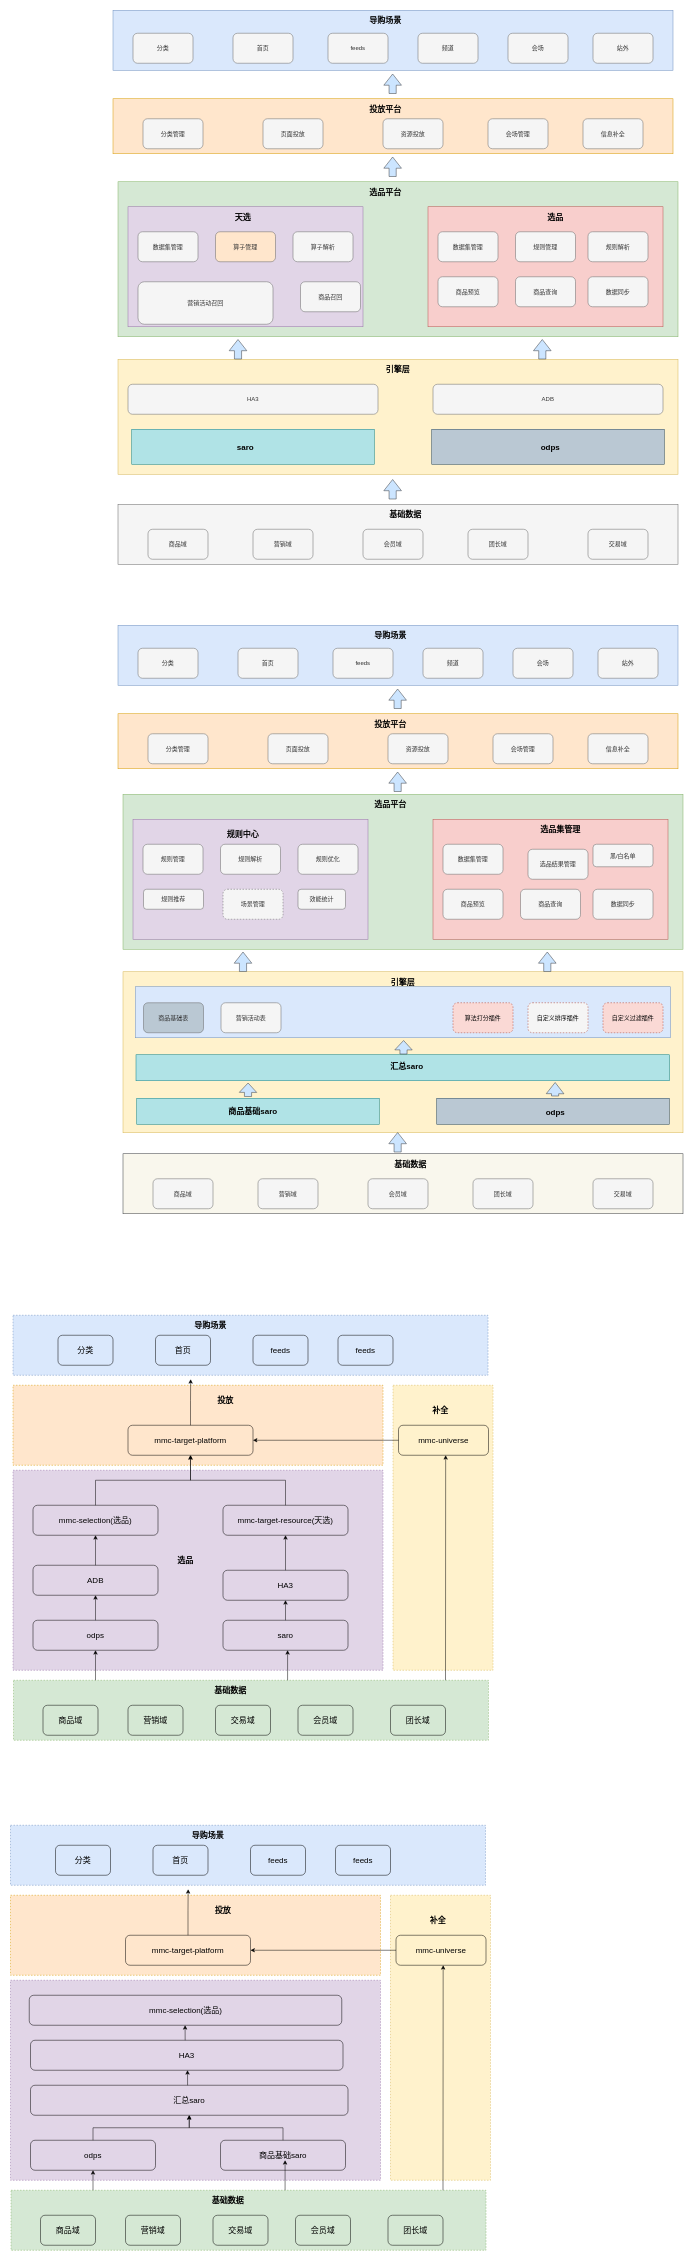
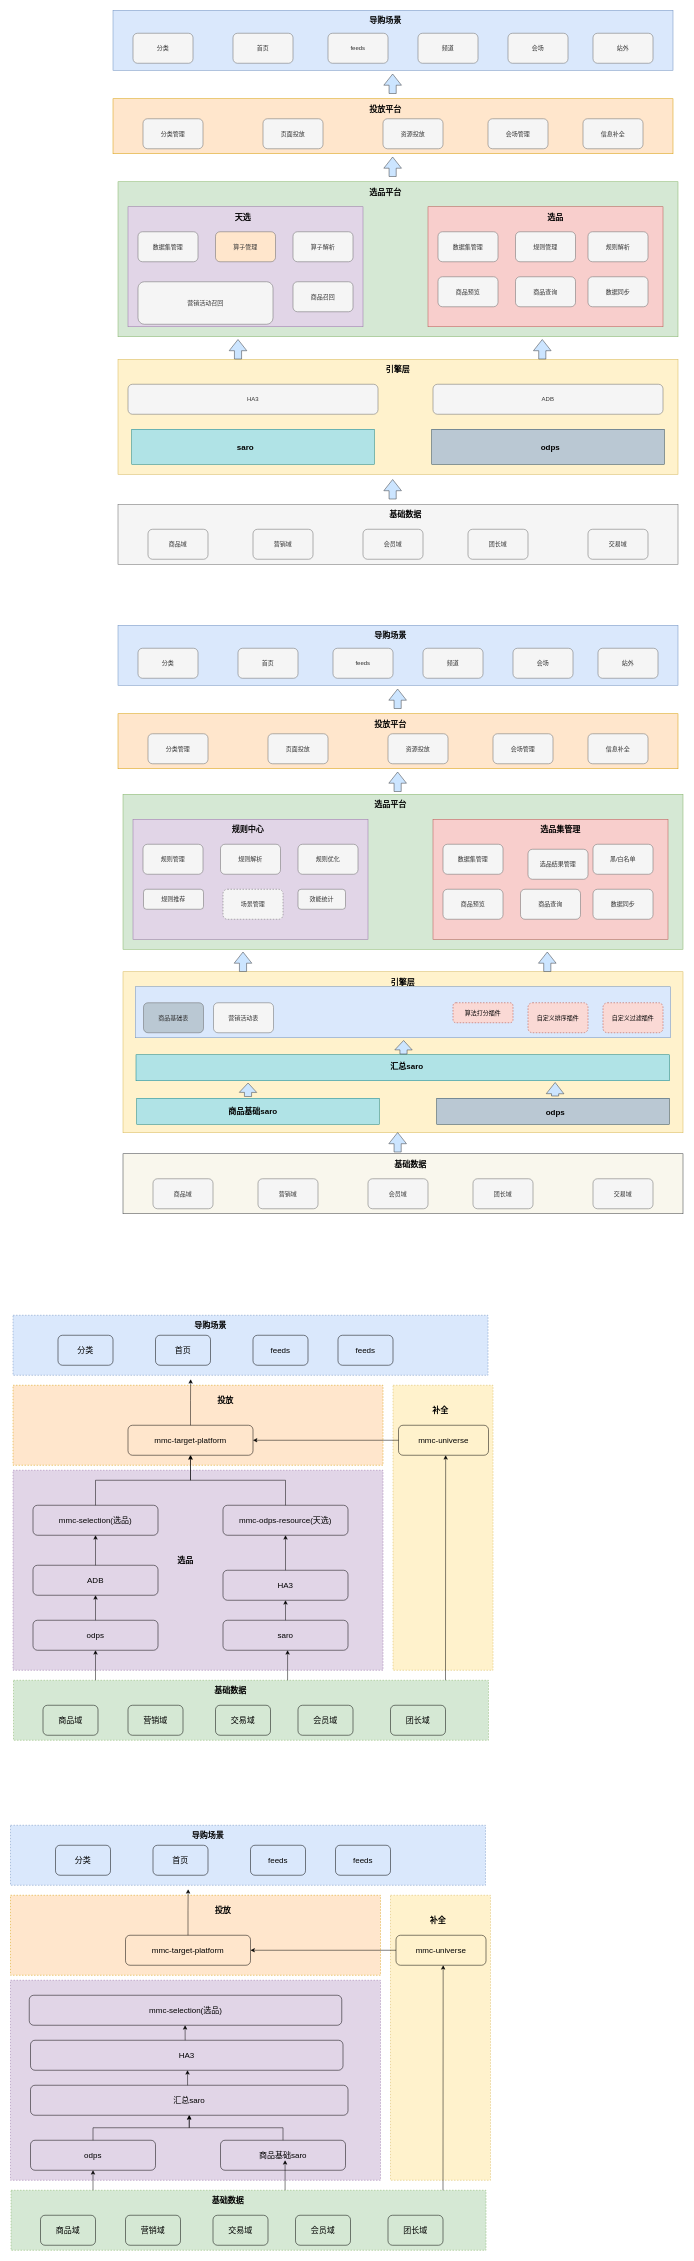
node "商品召回": moved (330, 297) -> (323, 297)
node "规则中心": moved (243, 834) -> (248, 829)
node "黑/白名单": size 60x23 -> 60x30
node "营销活动表": moved (251, 1018) -> (243, 1018)
node "算法打分插件": size 60x30 -> 60x20
node "自定义排序插件": fillcolor #f5f5f5 -> #fad9d5
node "mmc-target-resource(天选)": label "mmc-target-resource(天选)" -> "mmc-odps-resource(天选)"
